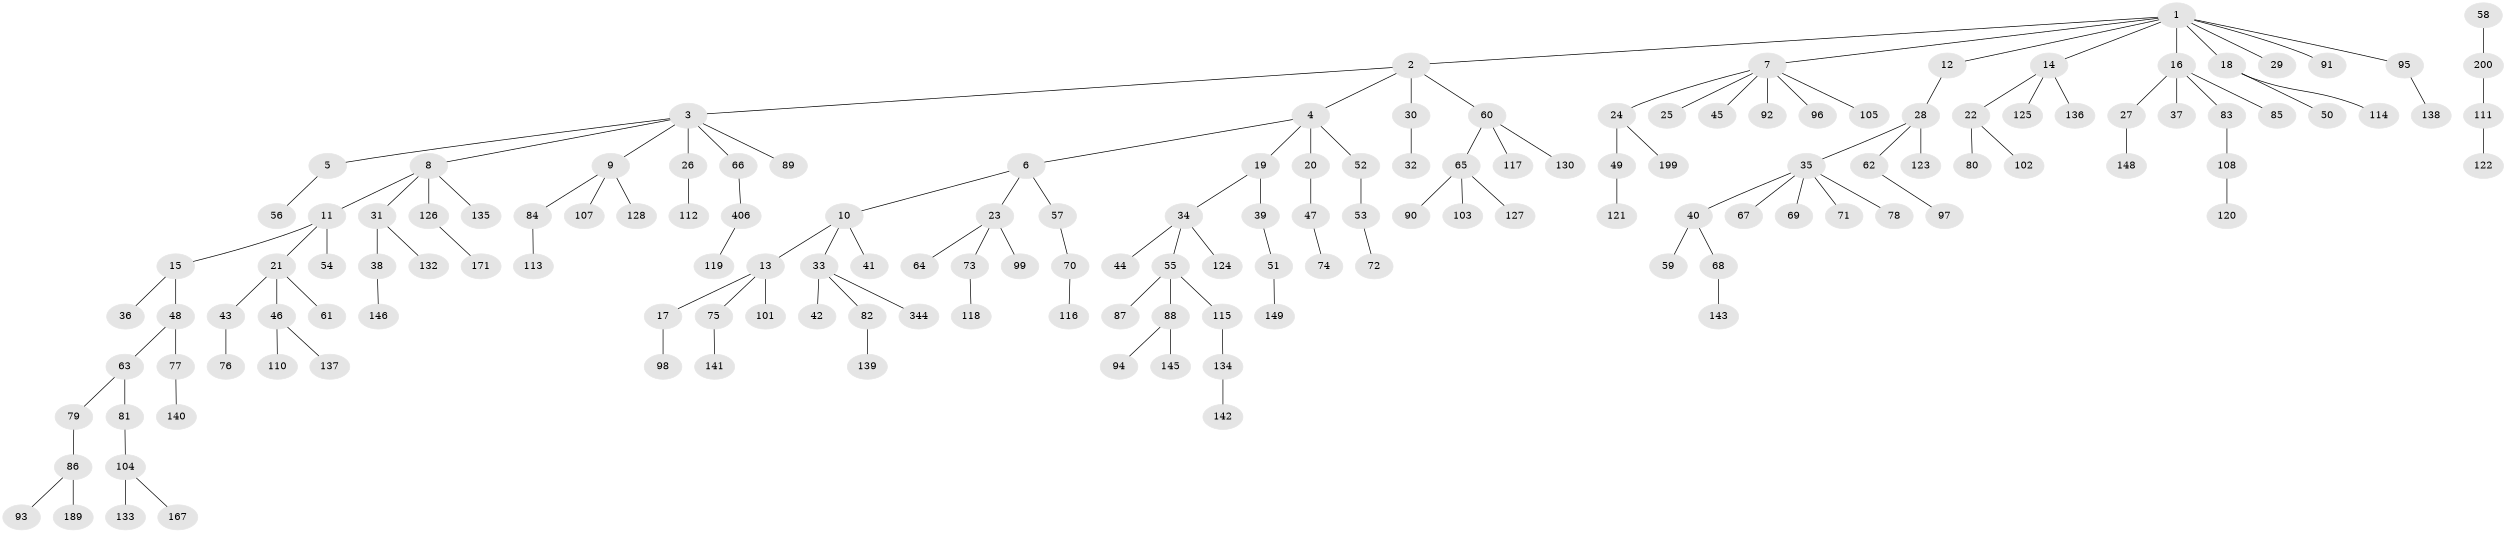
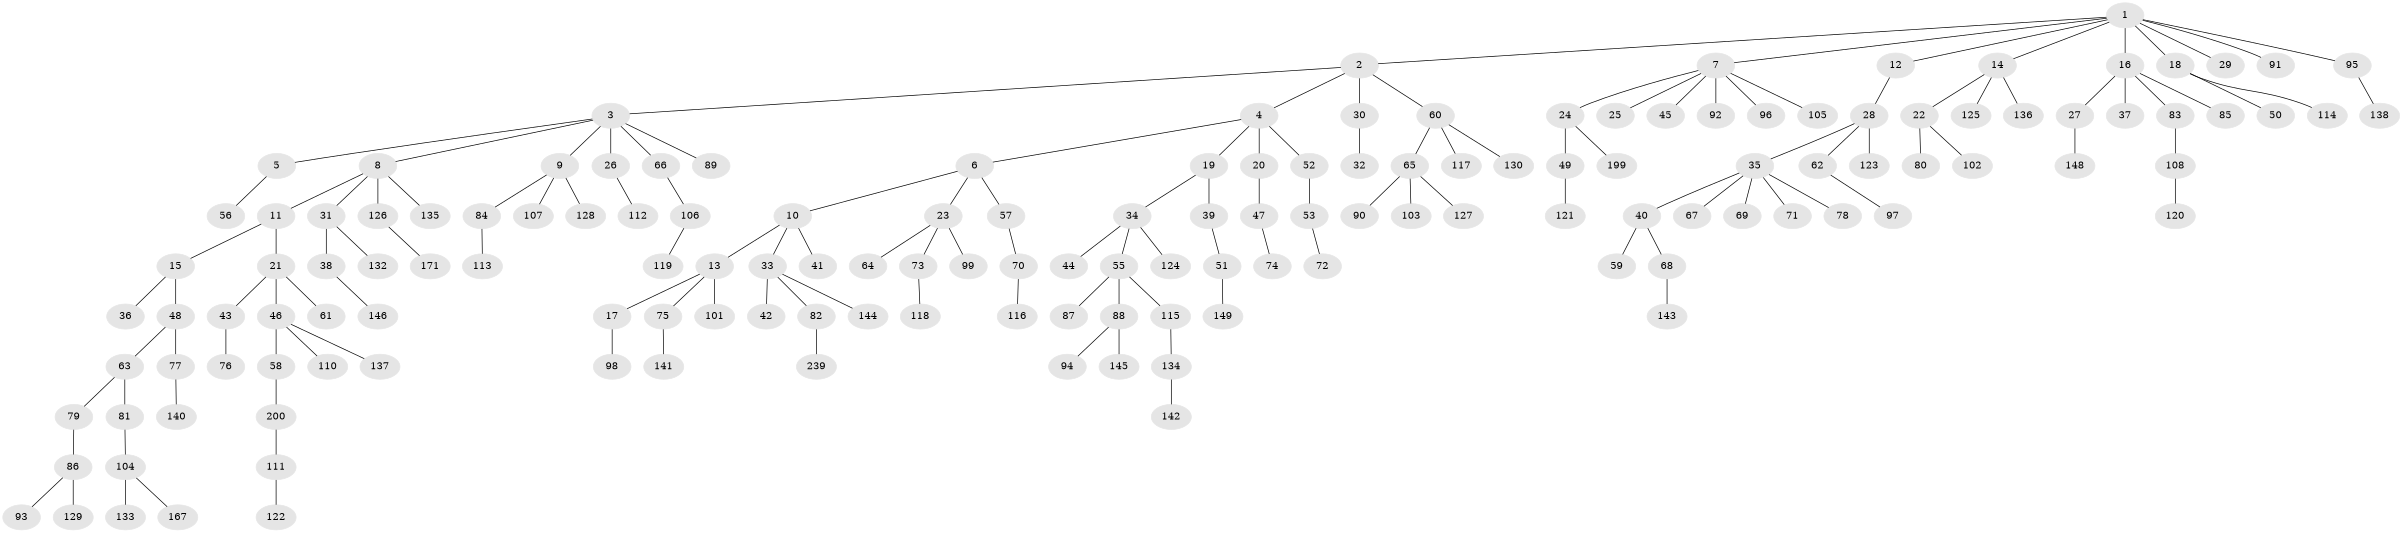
node "406": label "406" -> "106"
node "54": removed
node "344": label "344" -> "144"
edge "46" -- "58": added
node "139": label "139" -> "239"
node "189": label "189" -> "129"
